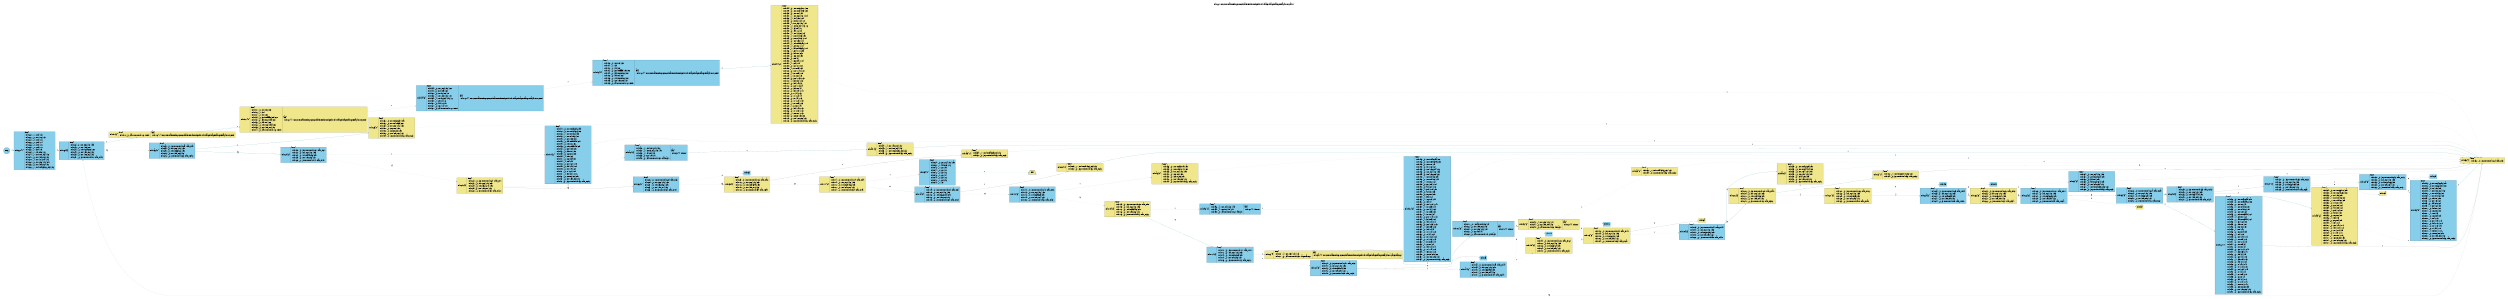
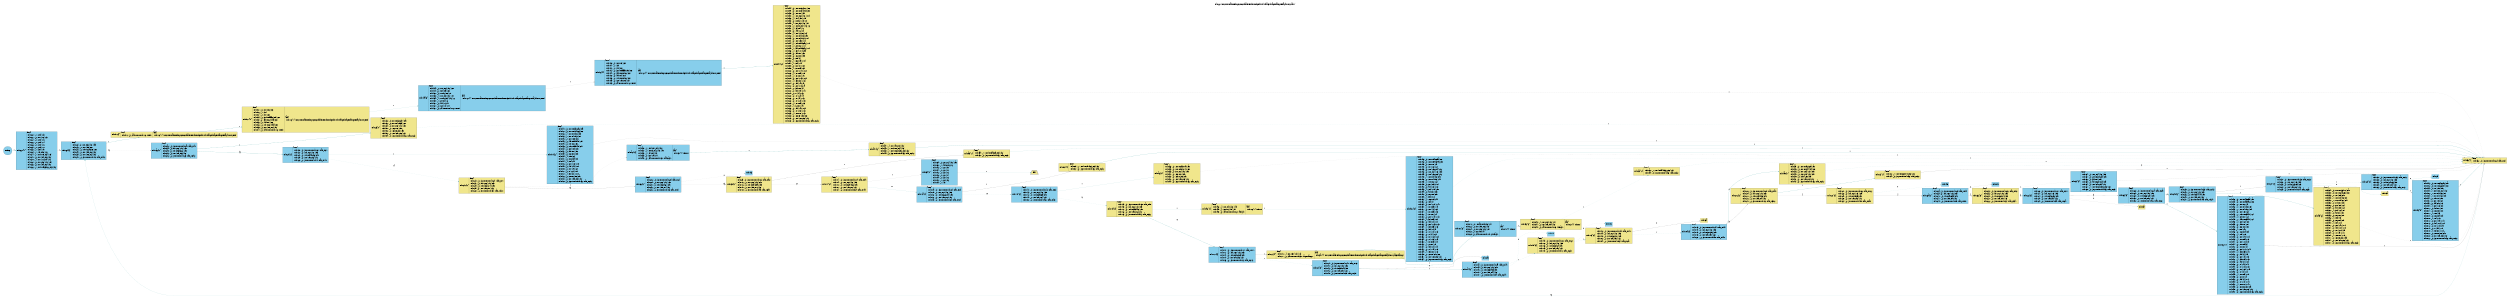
node "Entry": label "Entry" -> "Desktop"
node "0x4019b6 [13]": fillcolor skyblue -> khaki
